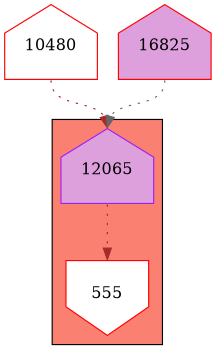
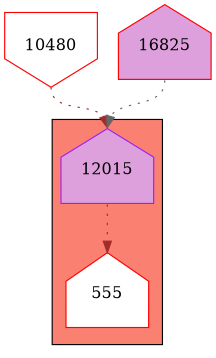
node "10480": shape house -> invhouse
node "12065": label "12065" -> "12015"
node "555": shape invhouse -> house
